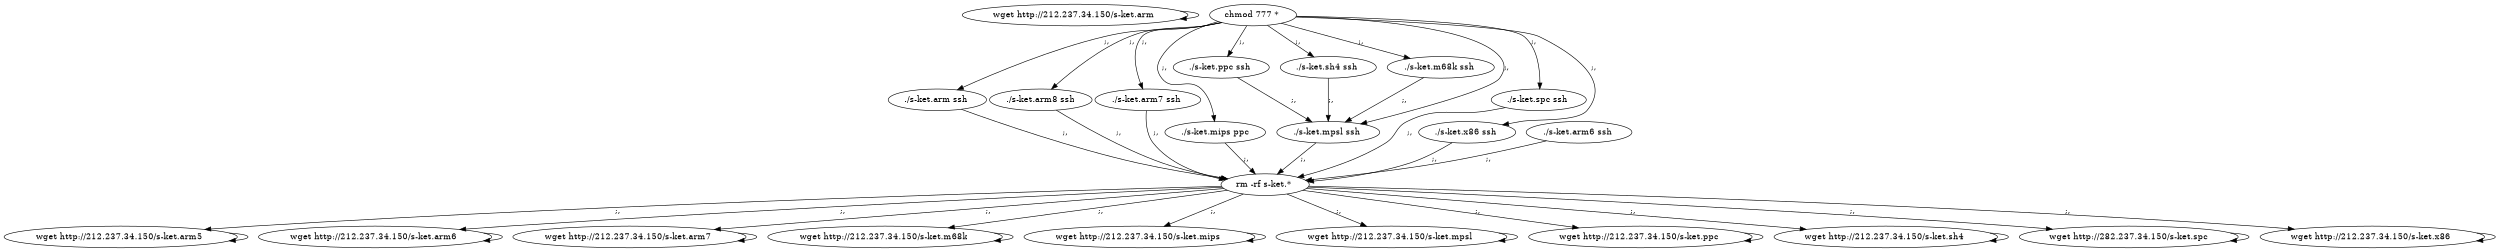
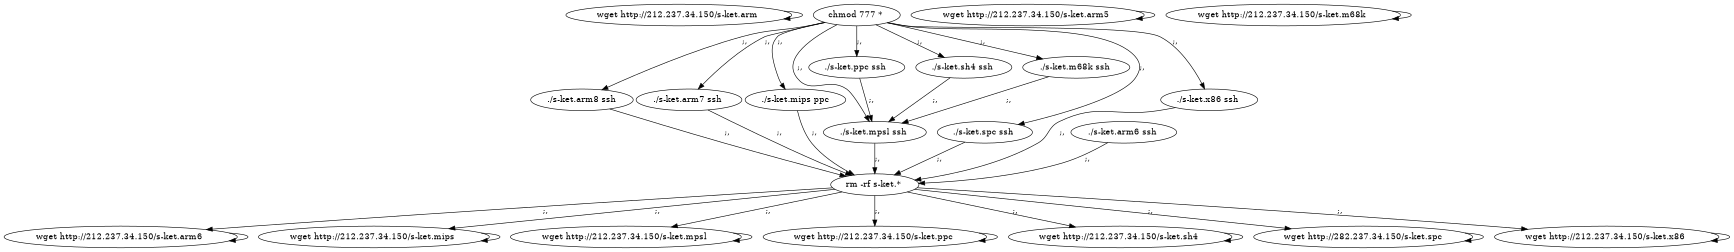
node "./s-ket.arm ssh": removed
edge "rm -rf s-ket.*" -> "wget http://212.237.34.150/s-ket.arm5": removed, label ";,"
edge "rm -rf s-ket.*" -> "wget http://212.237.34.150/s-ket.m68k": removed, label ";,"
node "wget http://212.237.34.150/s-ket.arm7": removed
